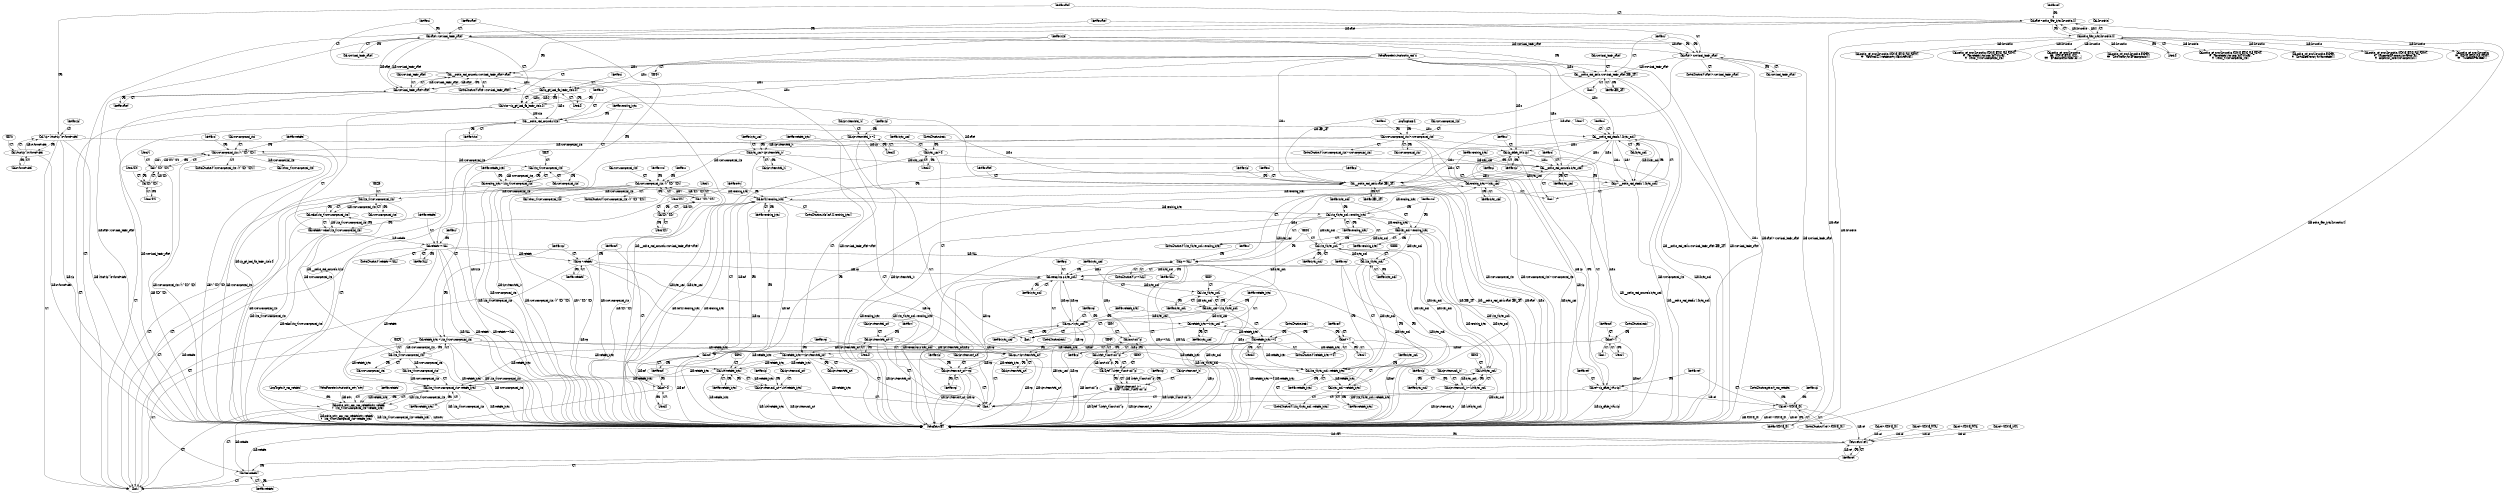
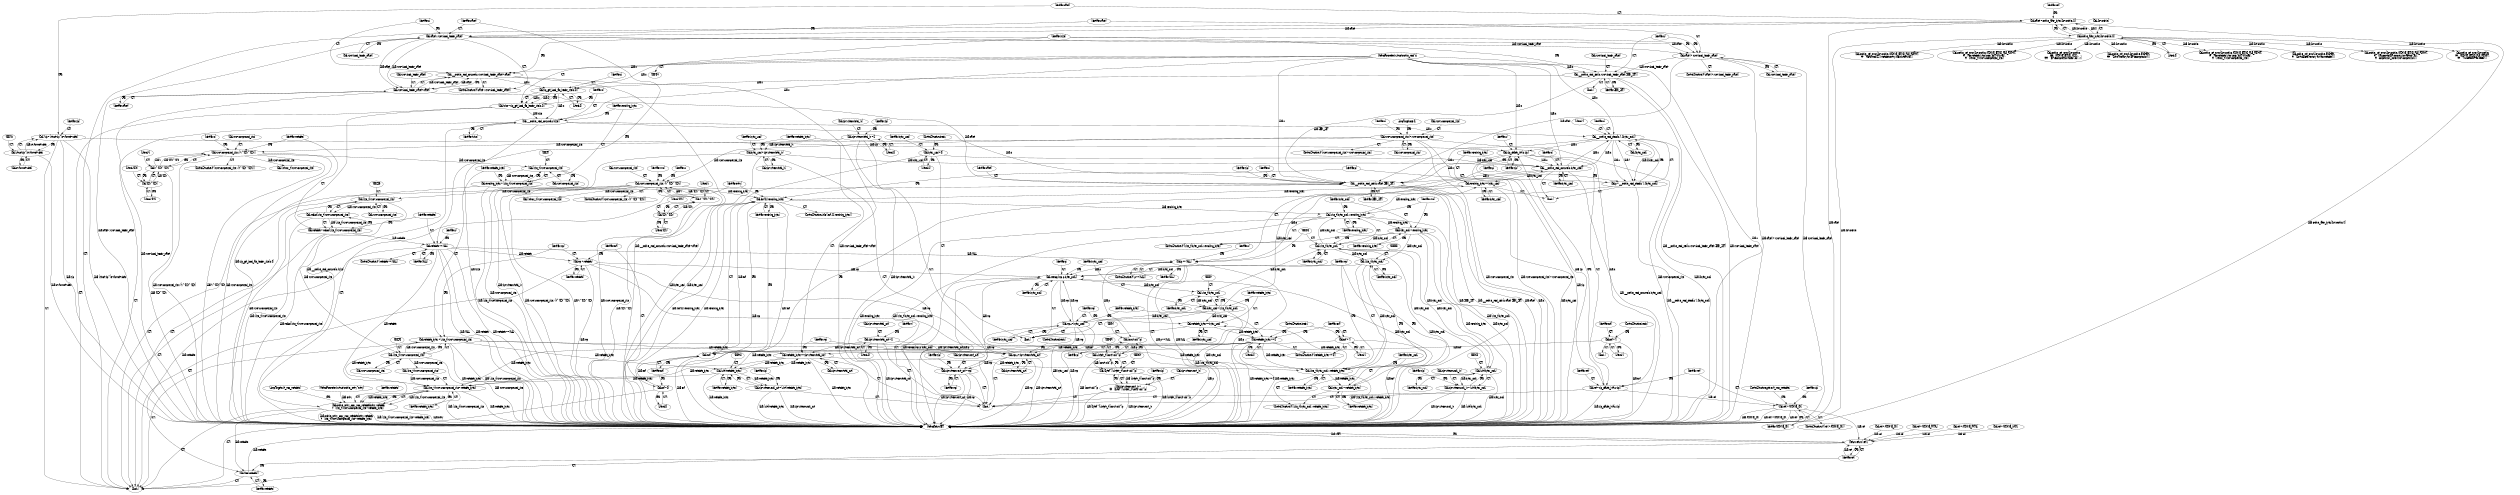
node "(Call,zip->stream.avail_out)": removed
